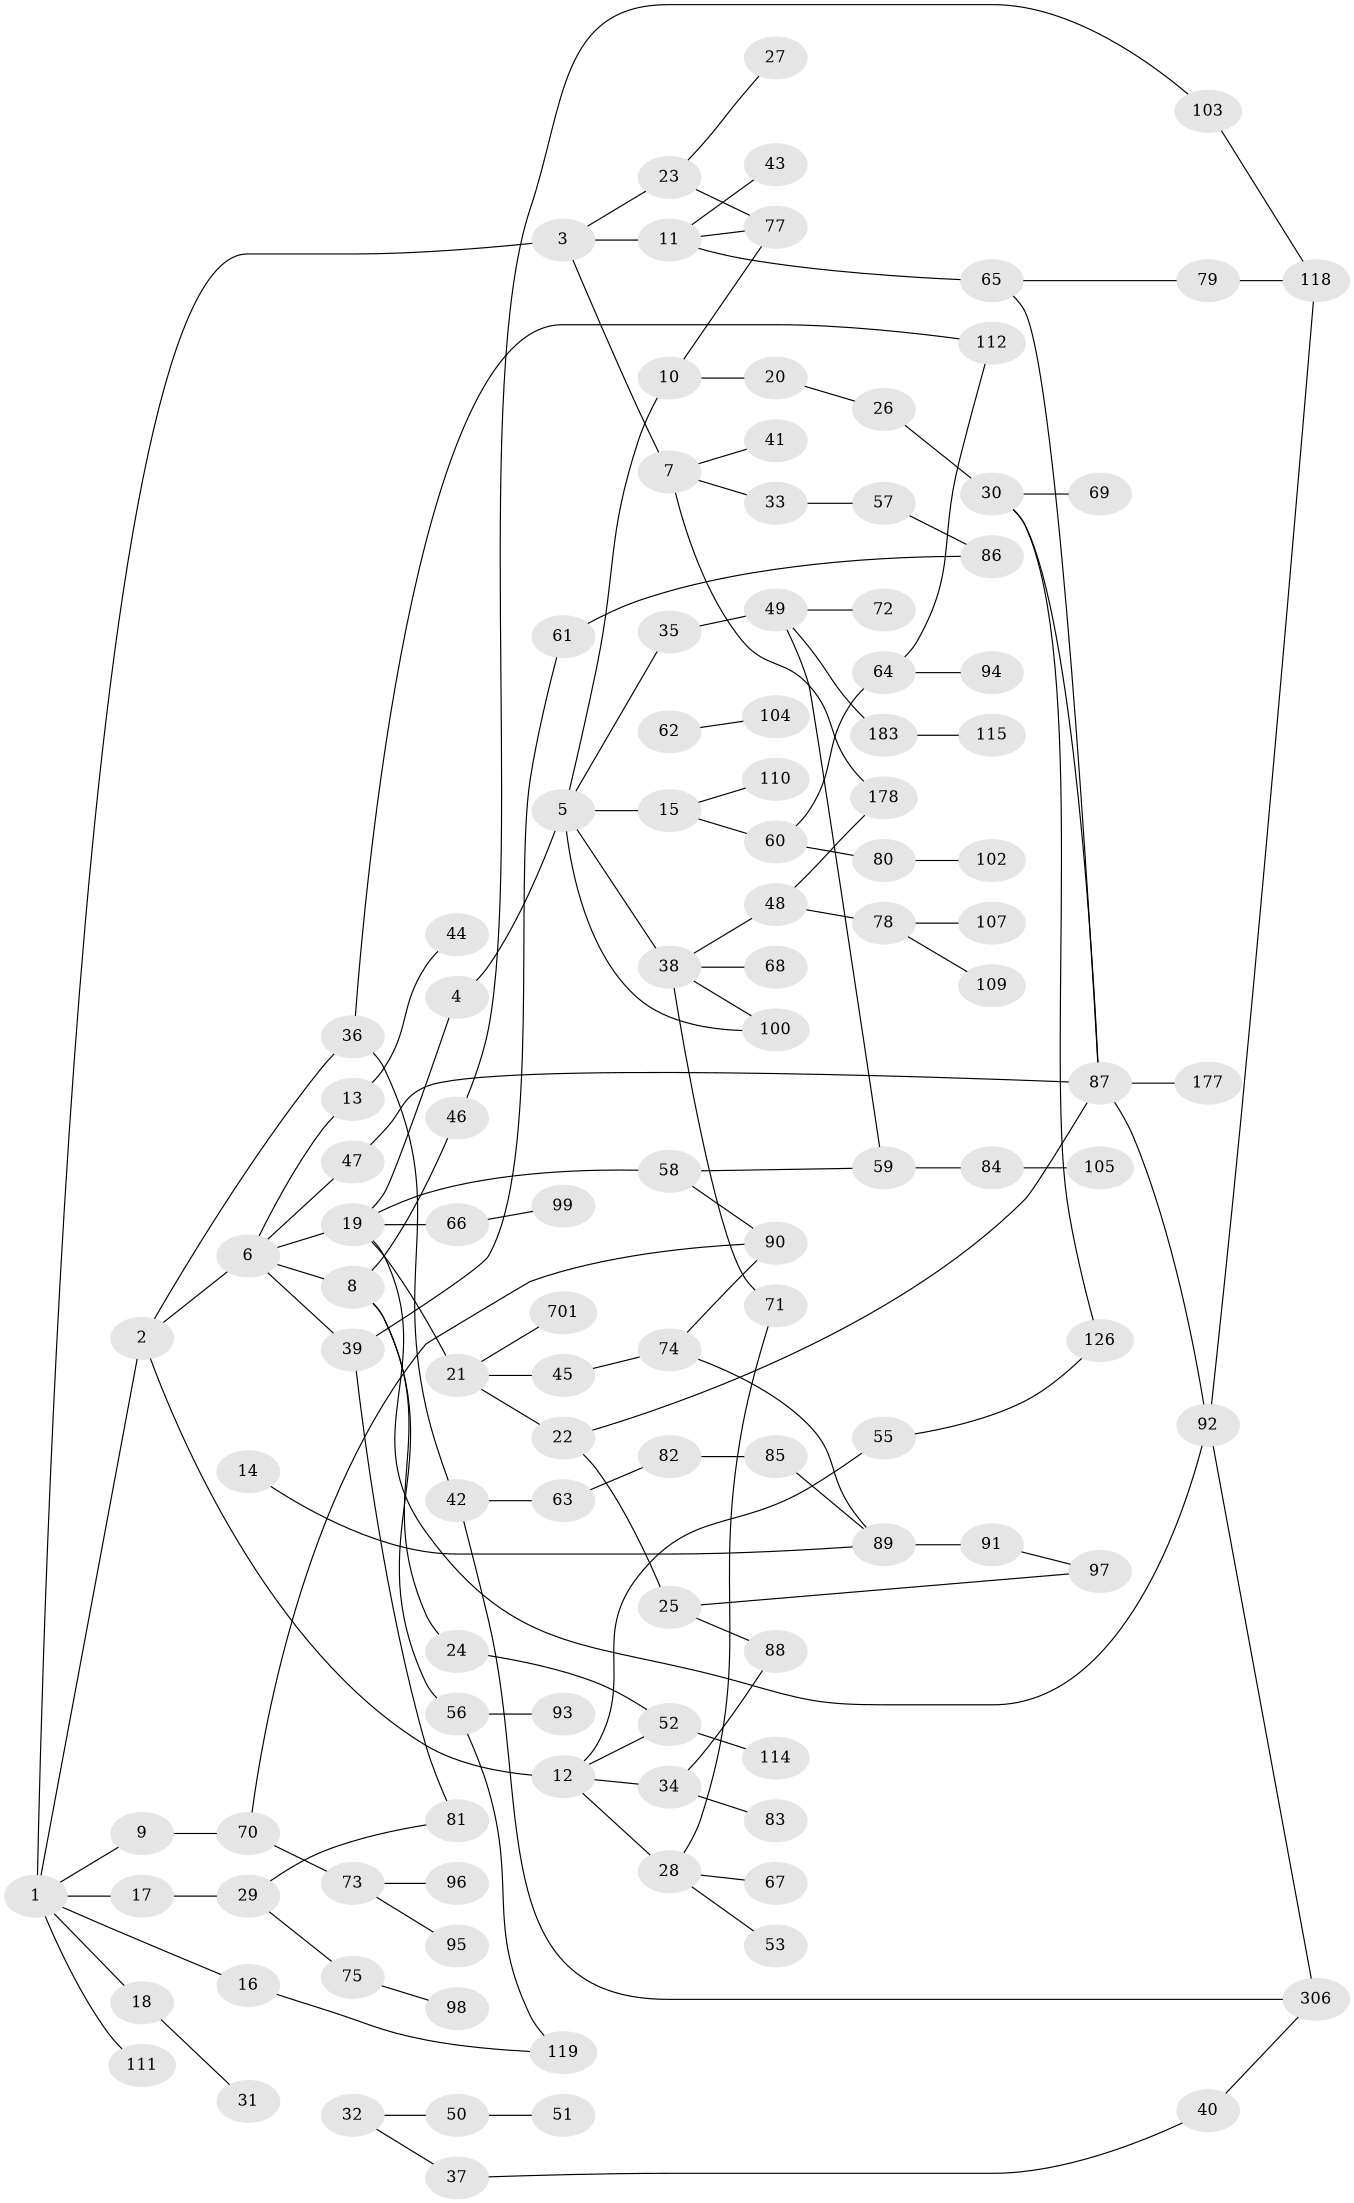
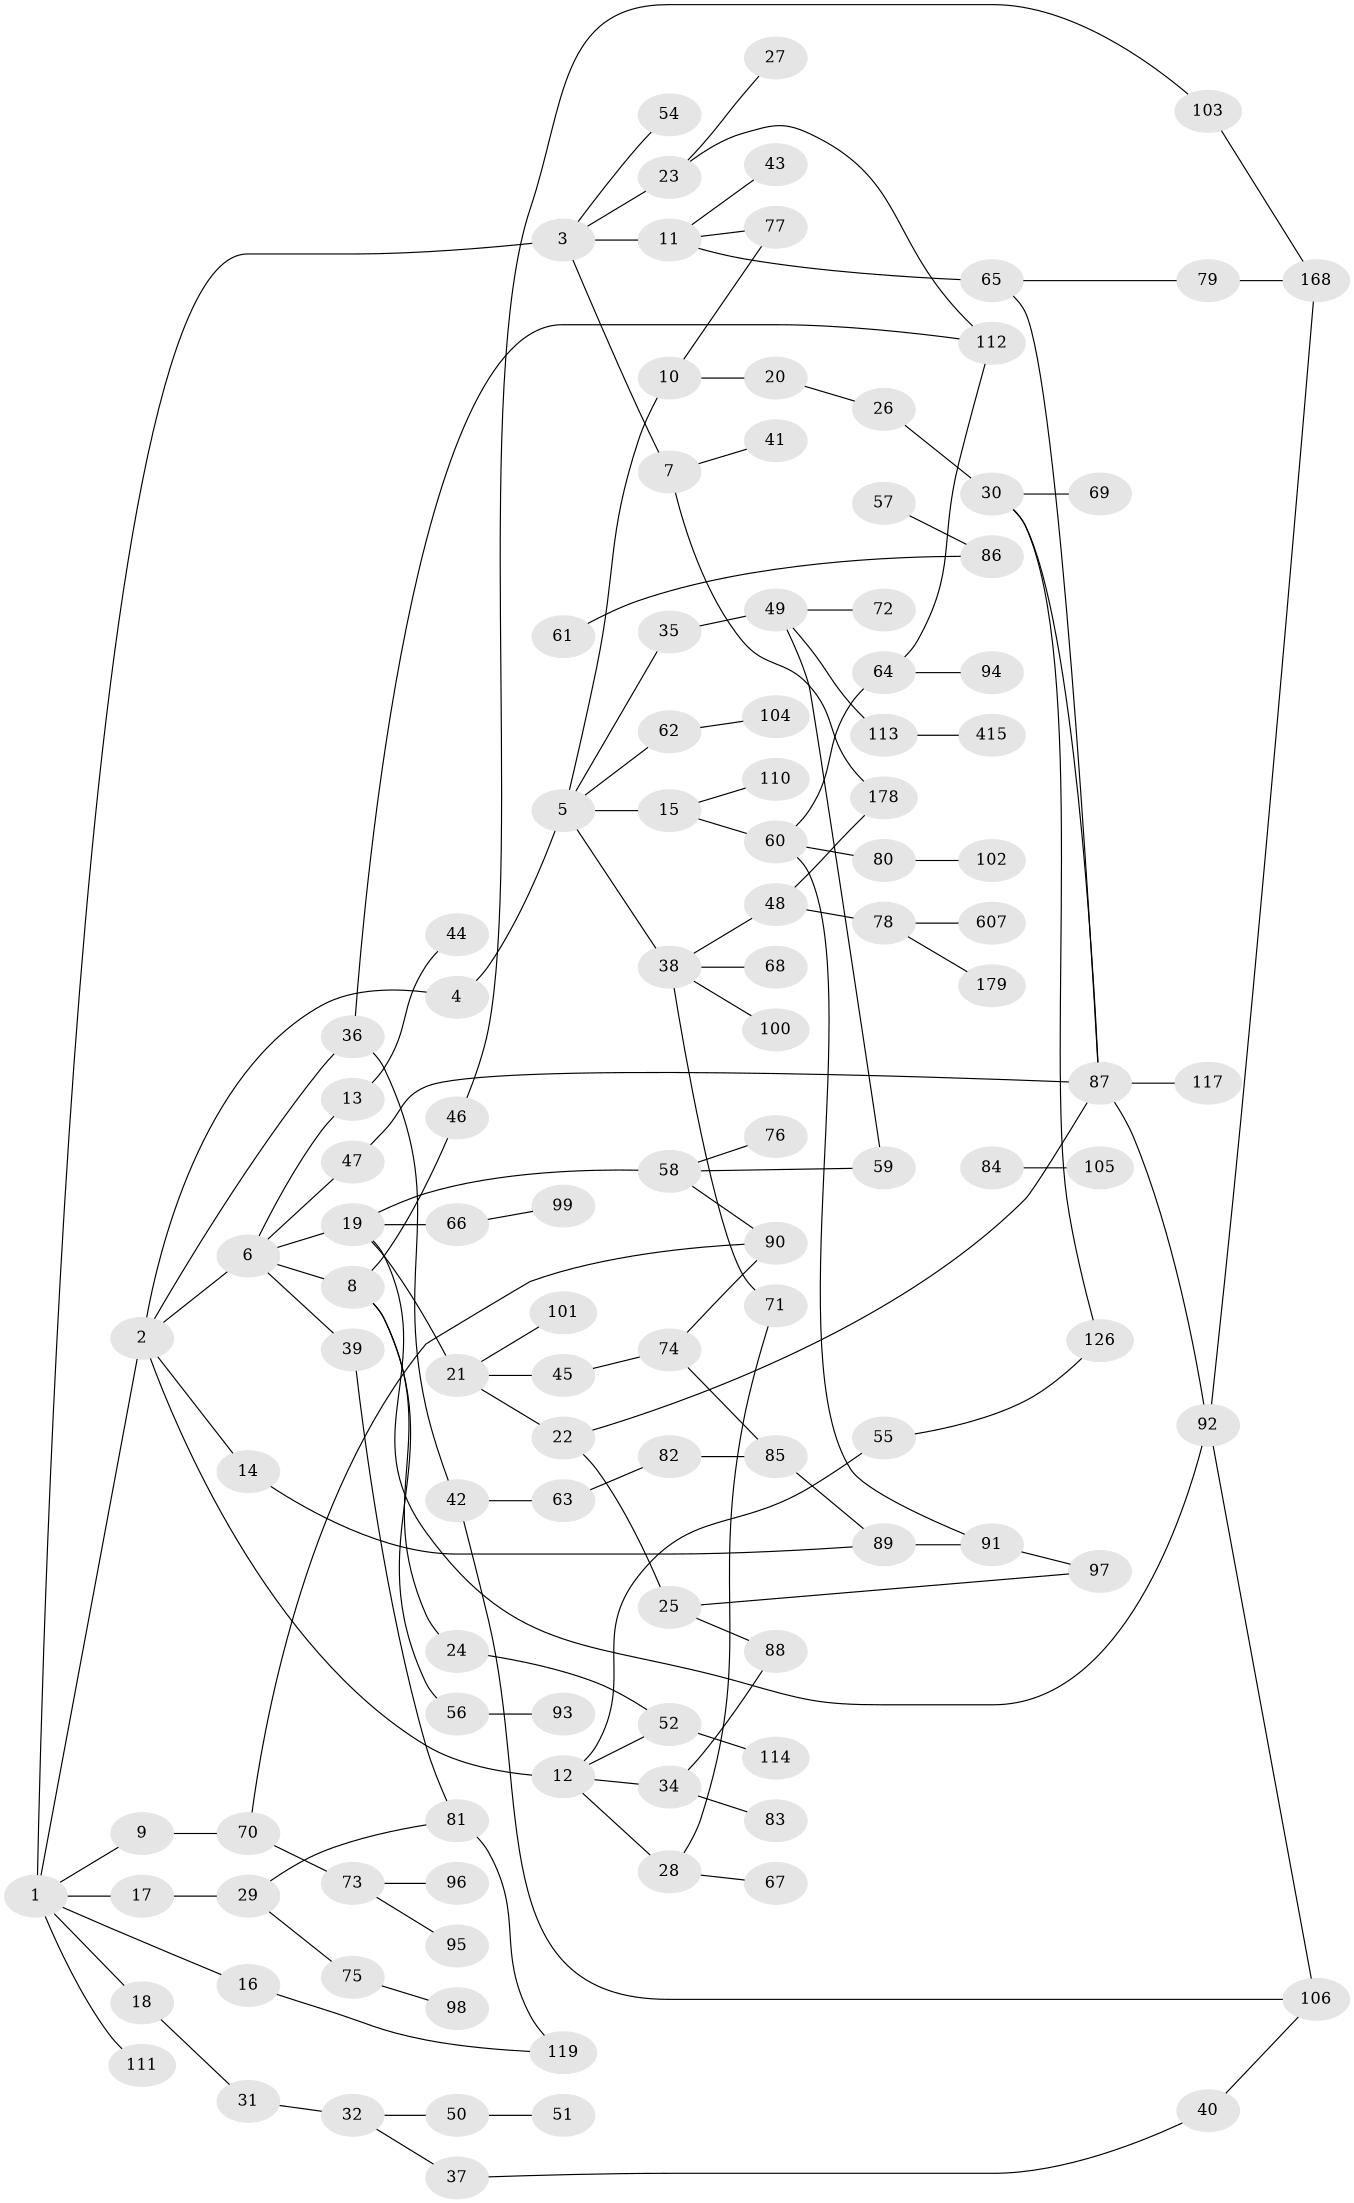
node "54": added
edge "23" -- "77": now "23" -- "112"
node "118": label "118" -> "168"
node "33": removed
node "183": label "183" -> "113"
node "115": label "115" -> "415"
node "107": label "107" -> "607"
edge "5" -- "100": now "5" -- "62"
node "109": label "109" -> "179"
edge "61" -- "39": removed
node "177": label "177" -> "117"
edge "4" -- "19": now "4" -- "2"
node "76": added
edge "59" -- "84": removed
edge "60" -- "91": added
node "701": label "701" -> "101"
edge "2" -- "14": added
edge "74" -- "89": now "74" -- "85"
edge "56" -- "119": now "81" -- "119"
node "53": removed
node "306": label "306" -> "106"
edge "31" -- "32": added
